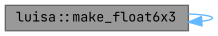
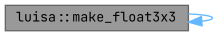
node "luisa::make_float6x3": label "luisa::make_float6x3" -> "luisa::make_float3x3"
